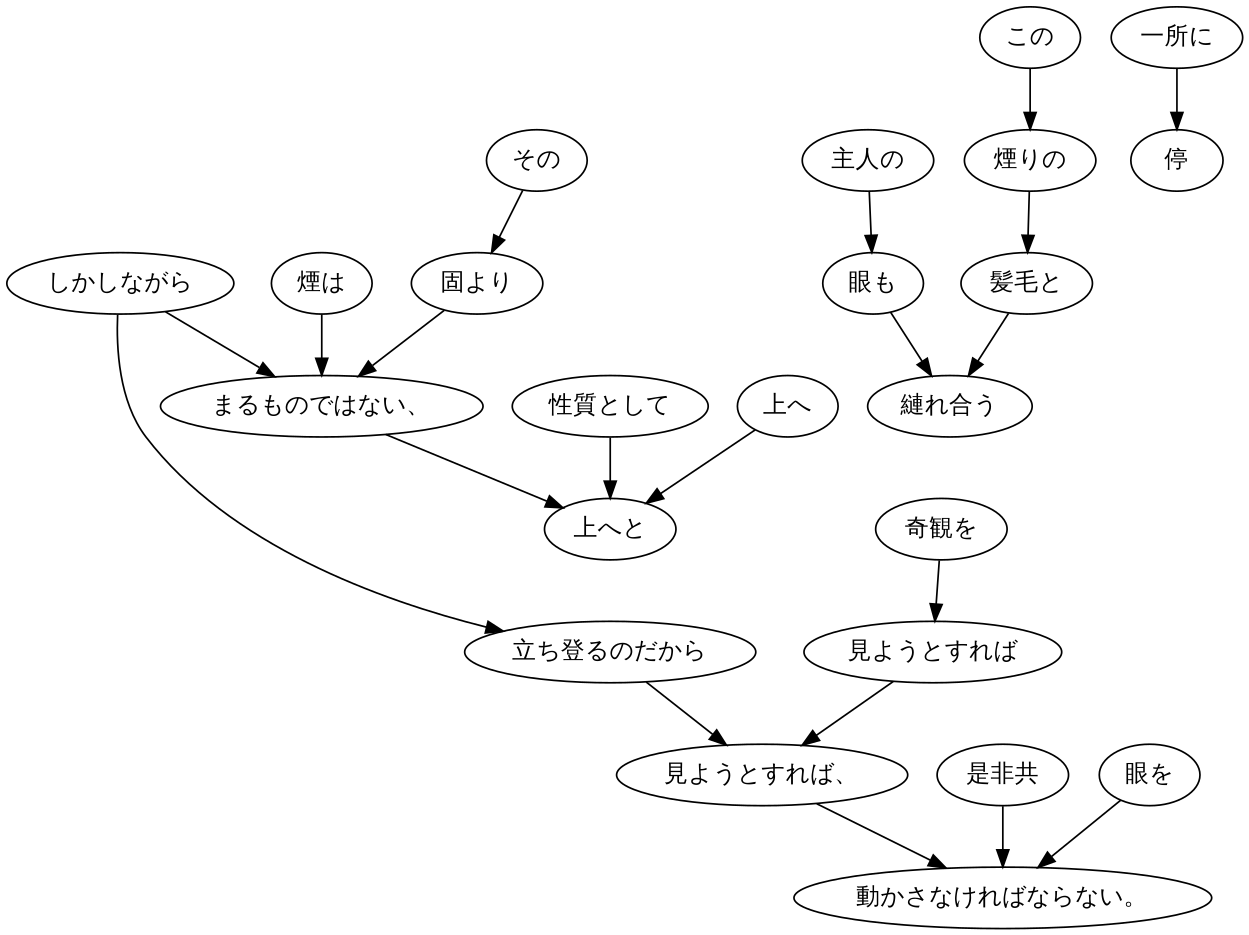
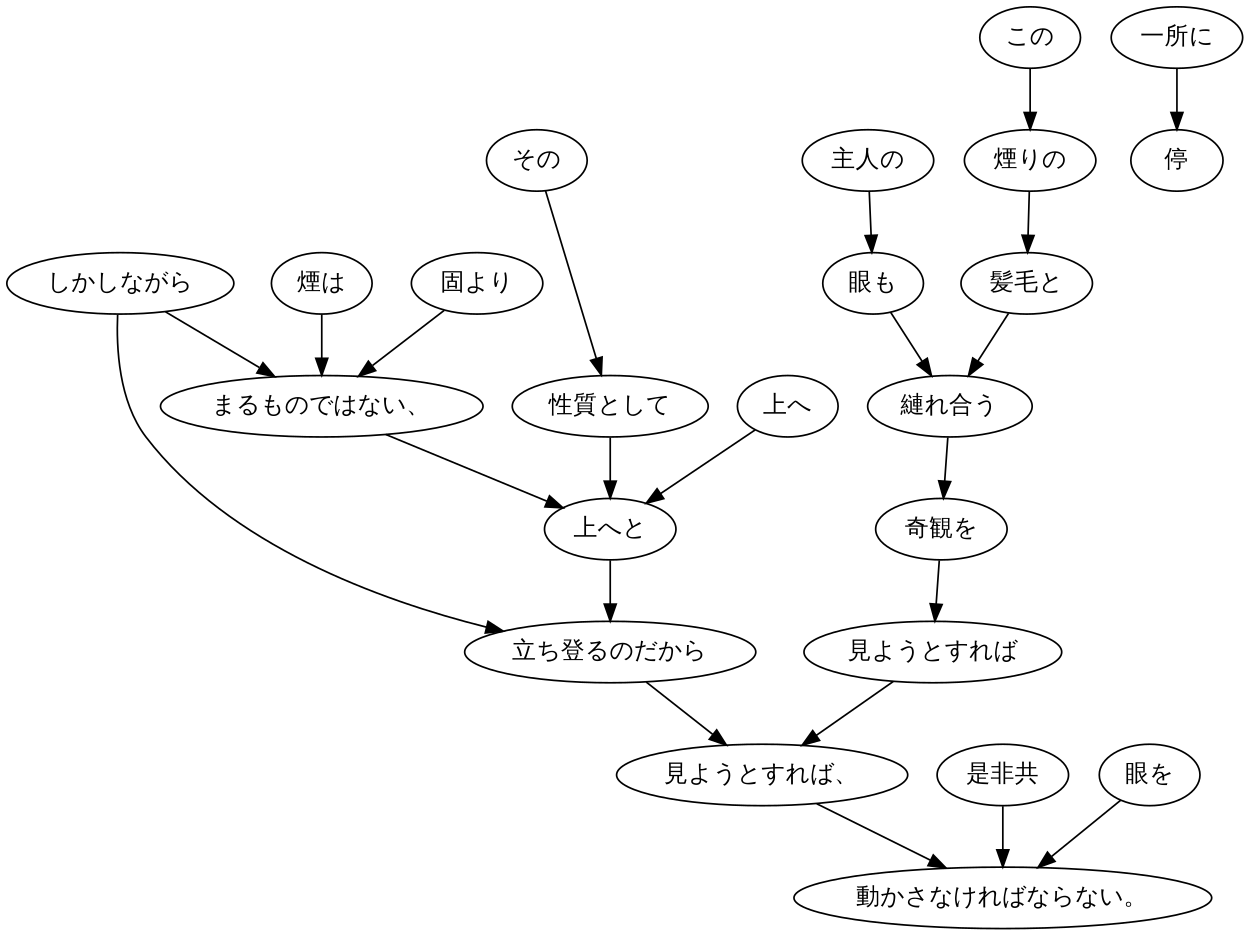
edge "その" -> "固より": now "その" -> "性質として"
edge "縺れ合う" -> "奇観を": added
edge "上へと" -> "立ち登るのだから": added
